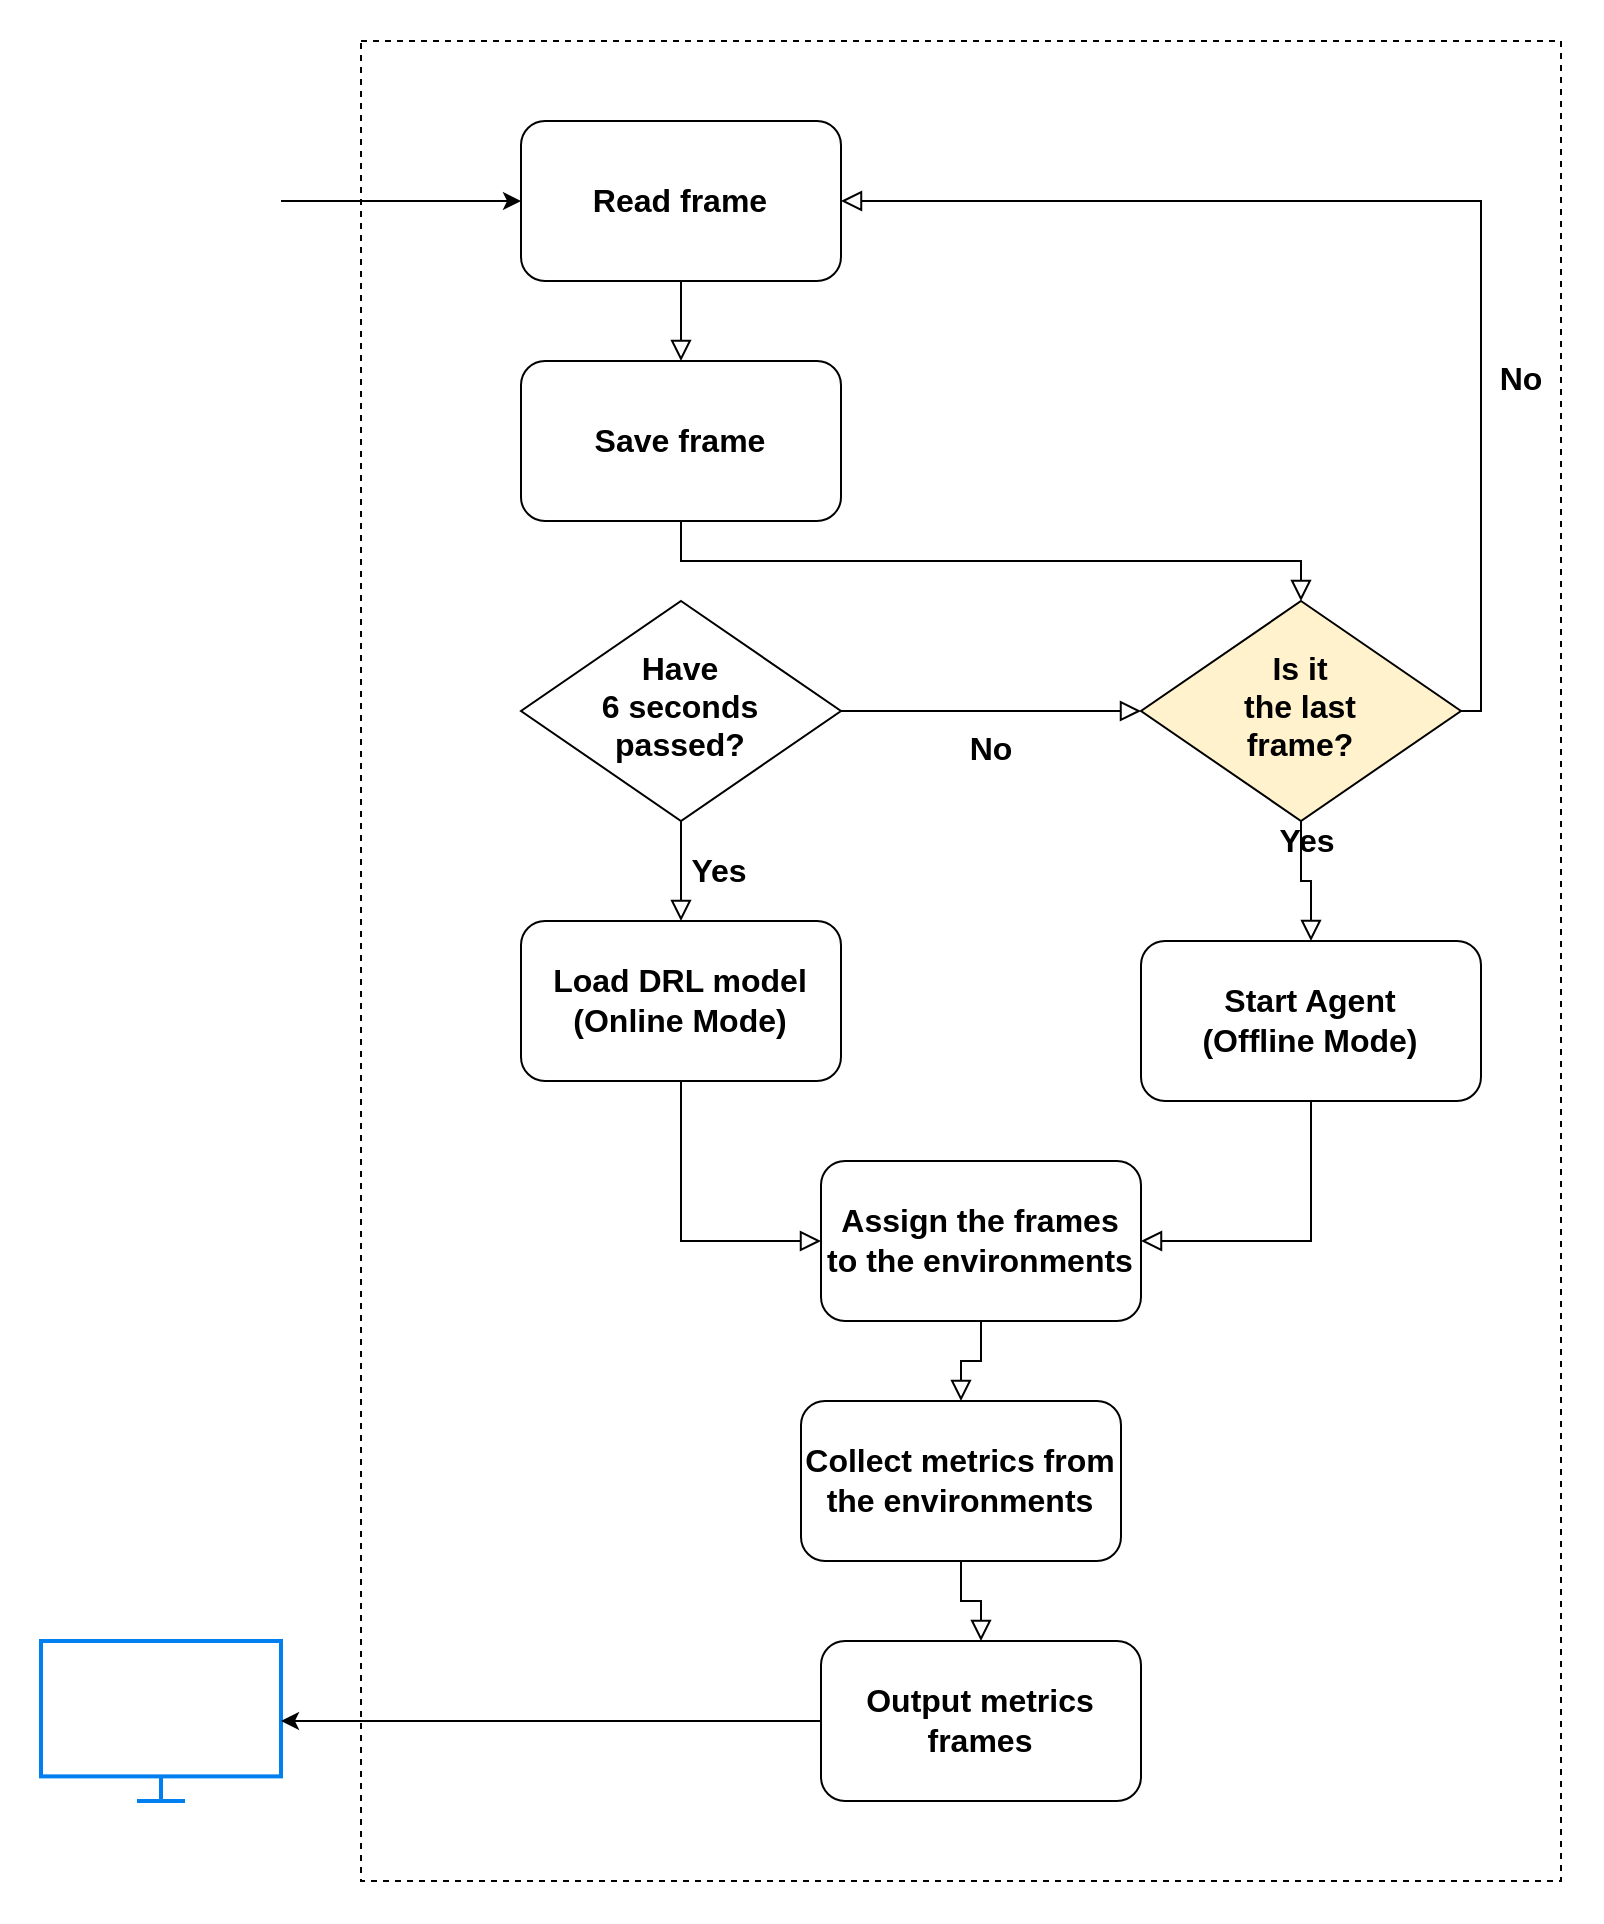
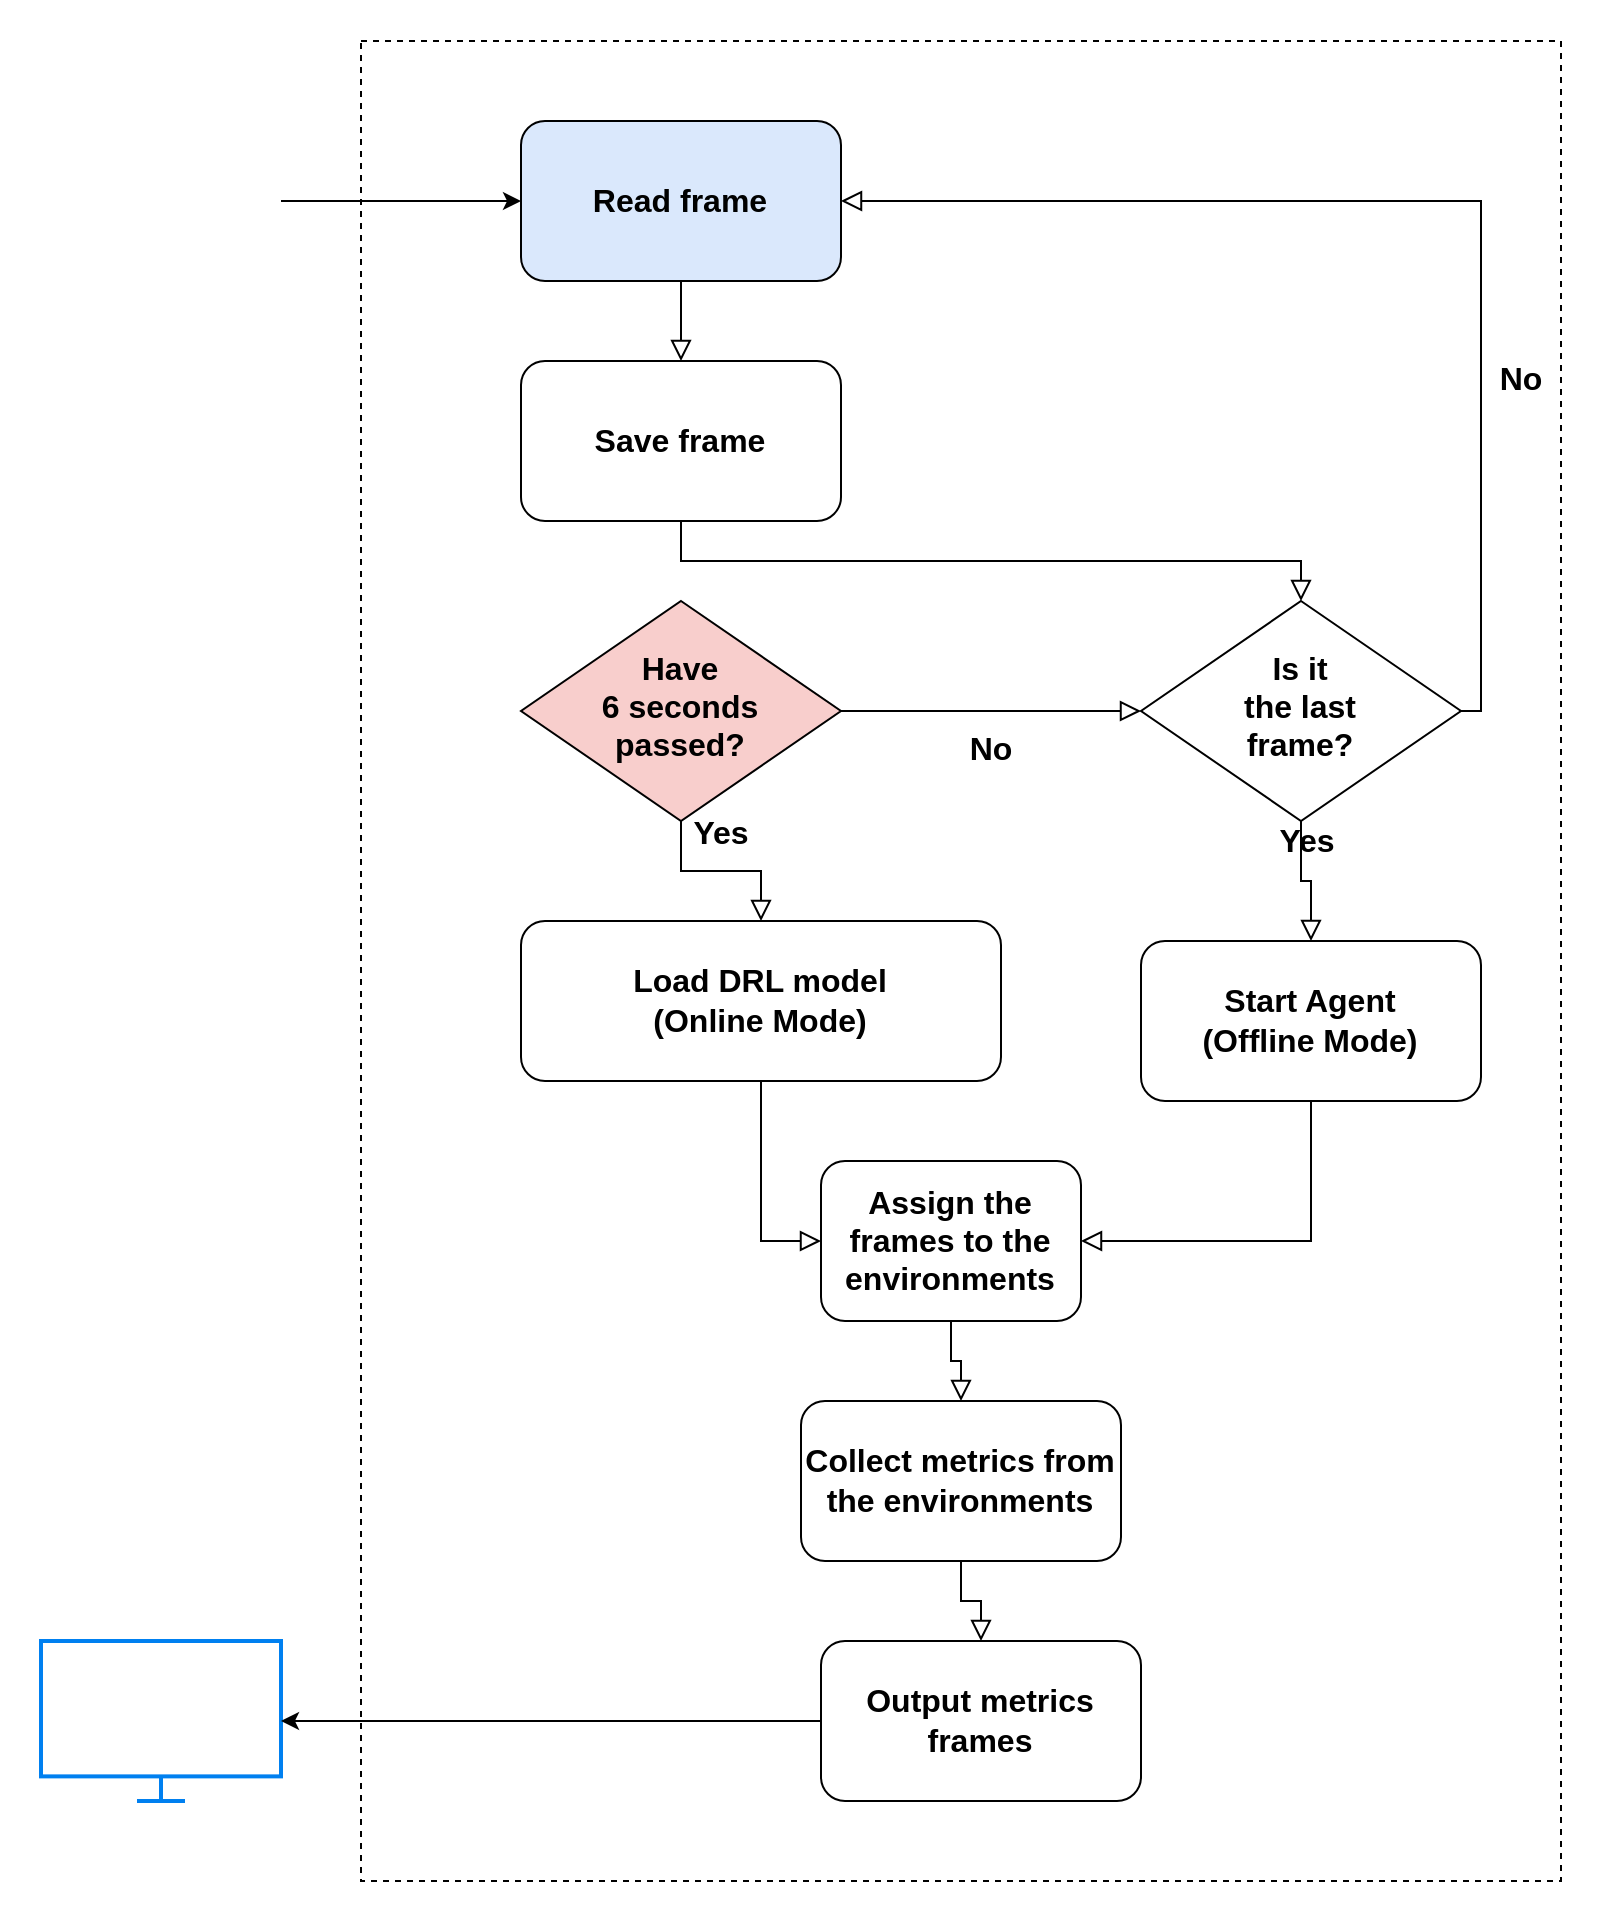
node "Read frame": fillcolor #ffffff -> #dae8fc
node "Have6 secondspassed?": fillcolor #ffffff -> #f8cecc
node "Is it the last frame?": fillcolor #fff2cc -> #ffffff
node "Load DRL model(Online Mode)": size 320x160 -> 480x160
node "Assign the frames to the environments": size 320x160 -> 260x160
